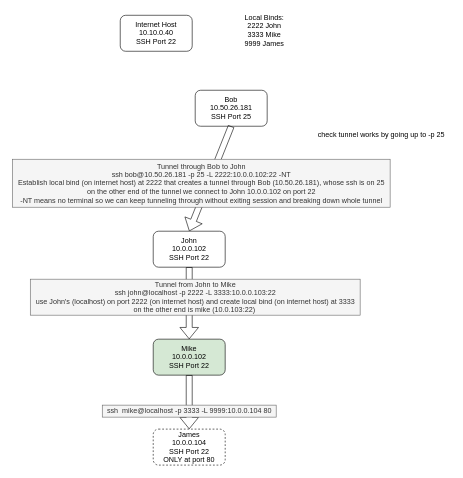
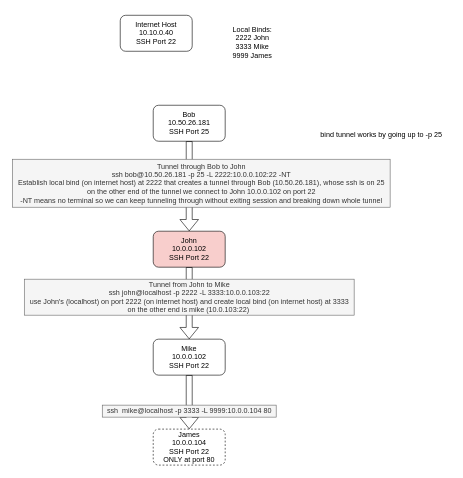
node "Local Binds: 2222 John 3333 Mike 9999 James": moved (264, 30) -> (252, 42)
node "Bob 10.50.26.181 SSH Port 25": moved (231, 108) -> (189, 123)
node "check tunnel works by going up to -p 25": label "check tunnel works by going up to -p 25" -> "bind tunnel works by going up to -p 25"
node "John 10.0.0.102 SSH Port 22": fillcolor #ffffff -> #f8cecc
node "Tunnel from John to Mike ssh john@localhost -p 2222 -L 3333:10.0.0.103:22 use John's (localhost) on port 2222 (on internet host) and create local bind (on internet host) at 3333 on the other end is mike (10.0.103:22)": moved (195, 297) -> (189, 297)
node "Mike 10.0.0.102 SSH Port 22": fillcolor #d5e8d4 -> #ffffff
